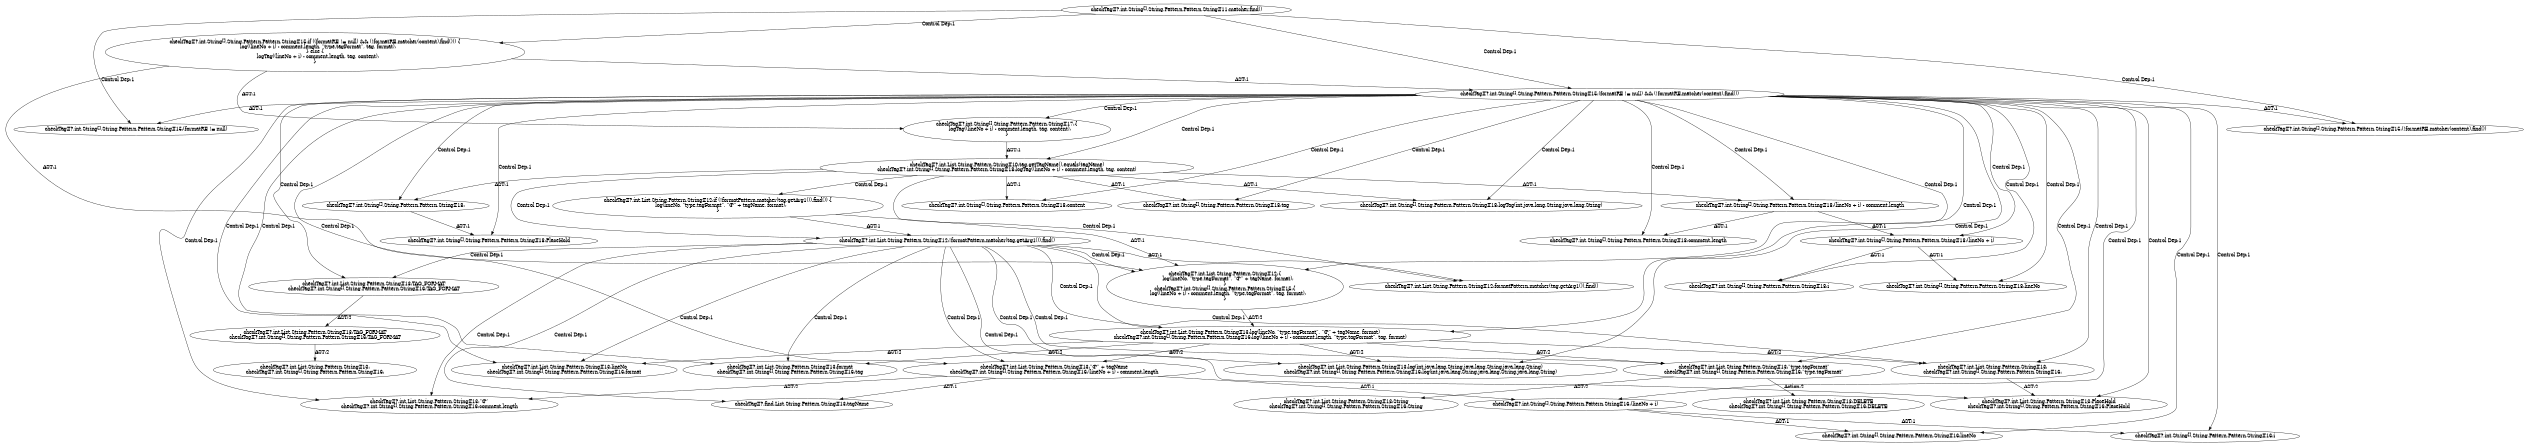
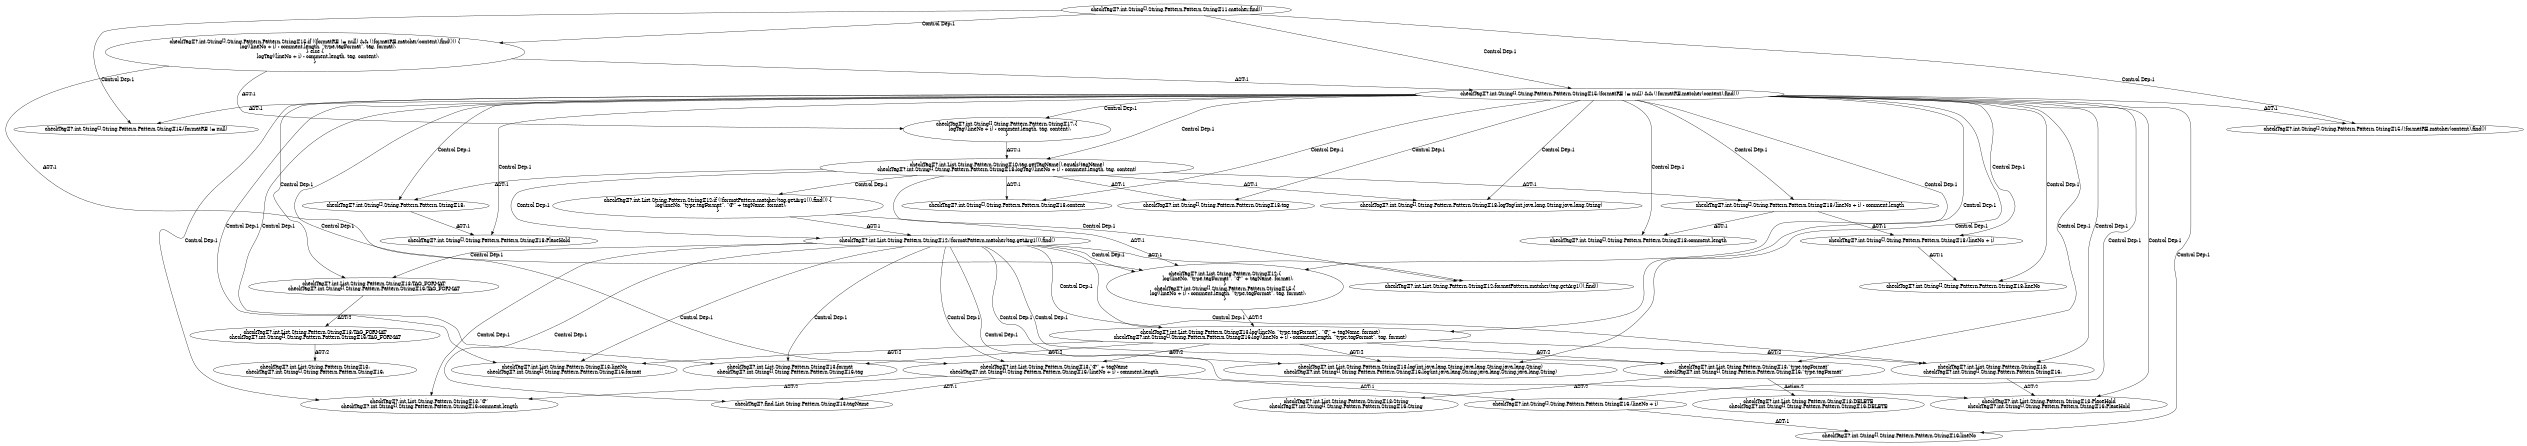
node "checkTag#?,int,String[],String,Pattern,Pattern,String#18:i": removed
node "checkTag#?,int,String[],String,Pattern,Pattern,String#16:i": removed
